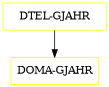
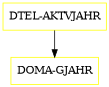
node "DTEL-GJAHR": label "DTEL-GJAHR" -> "DTEL-AKTVJAHR"
